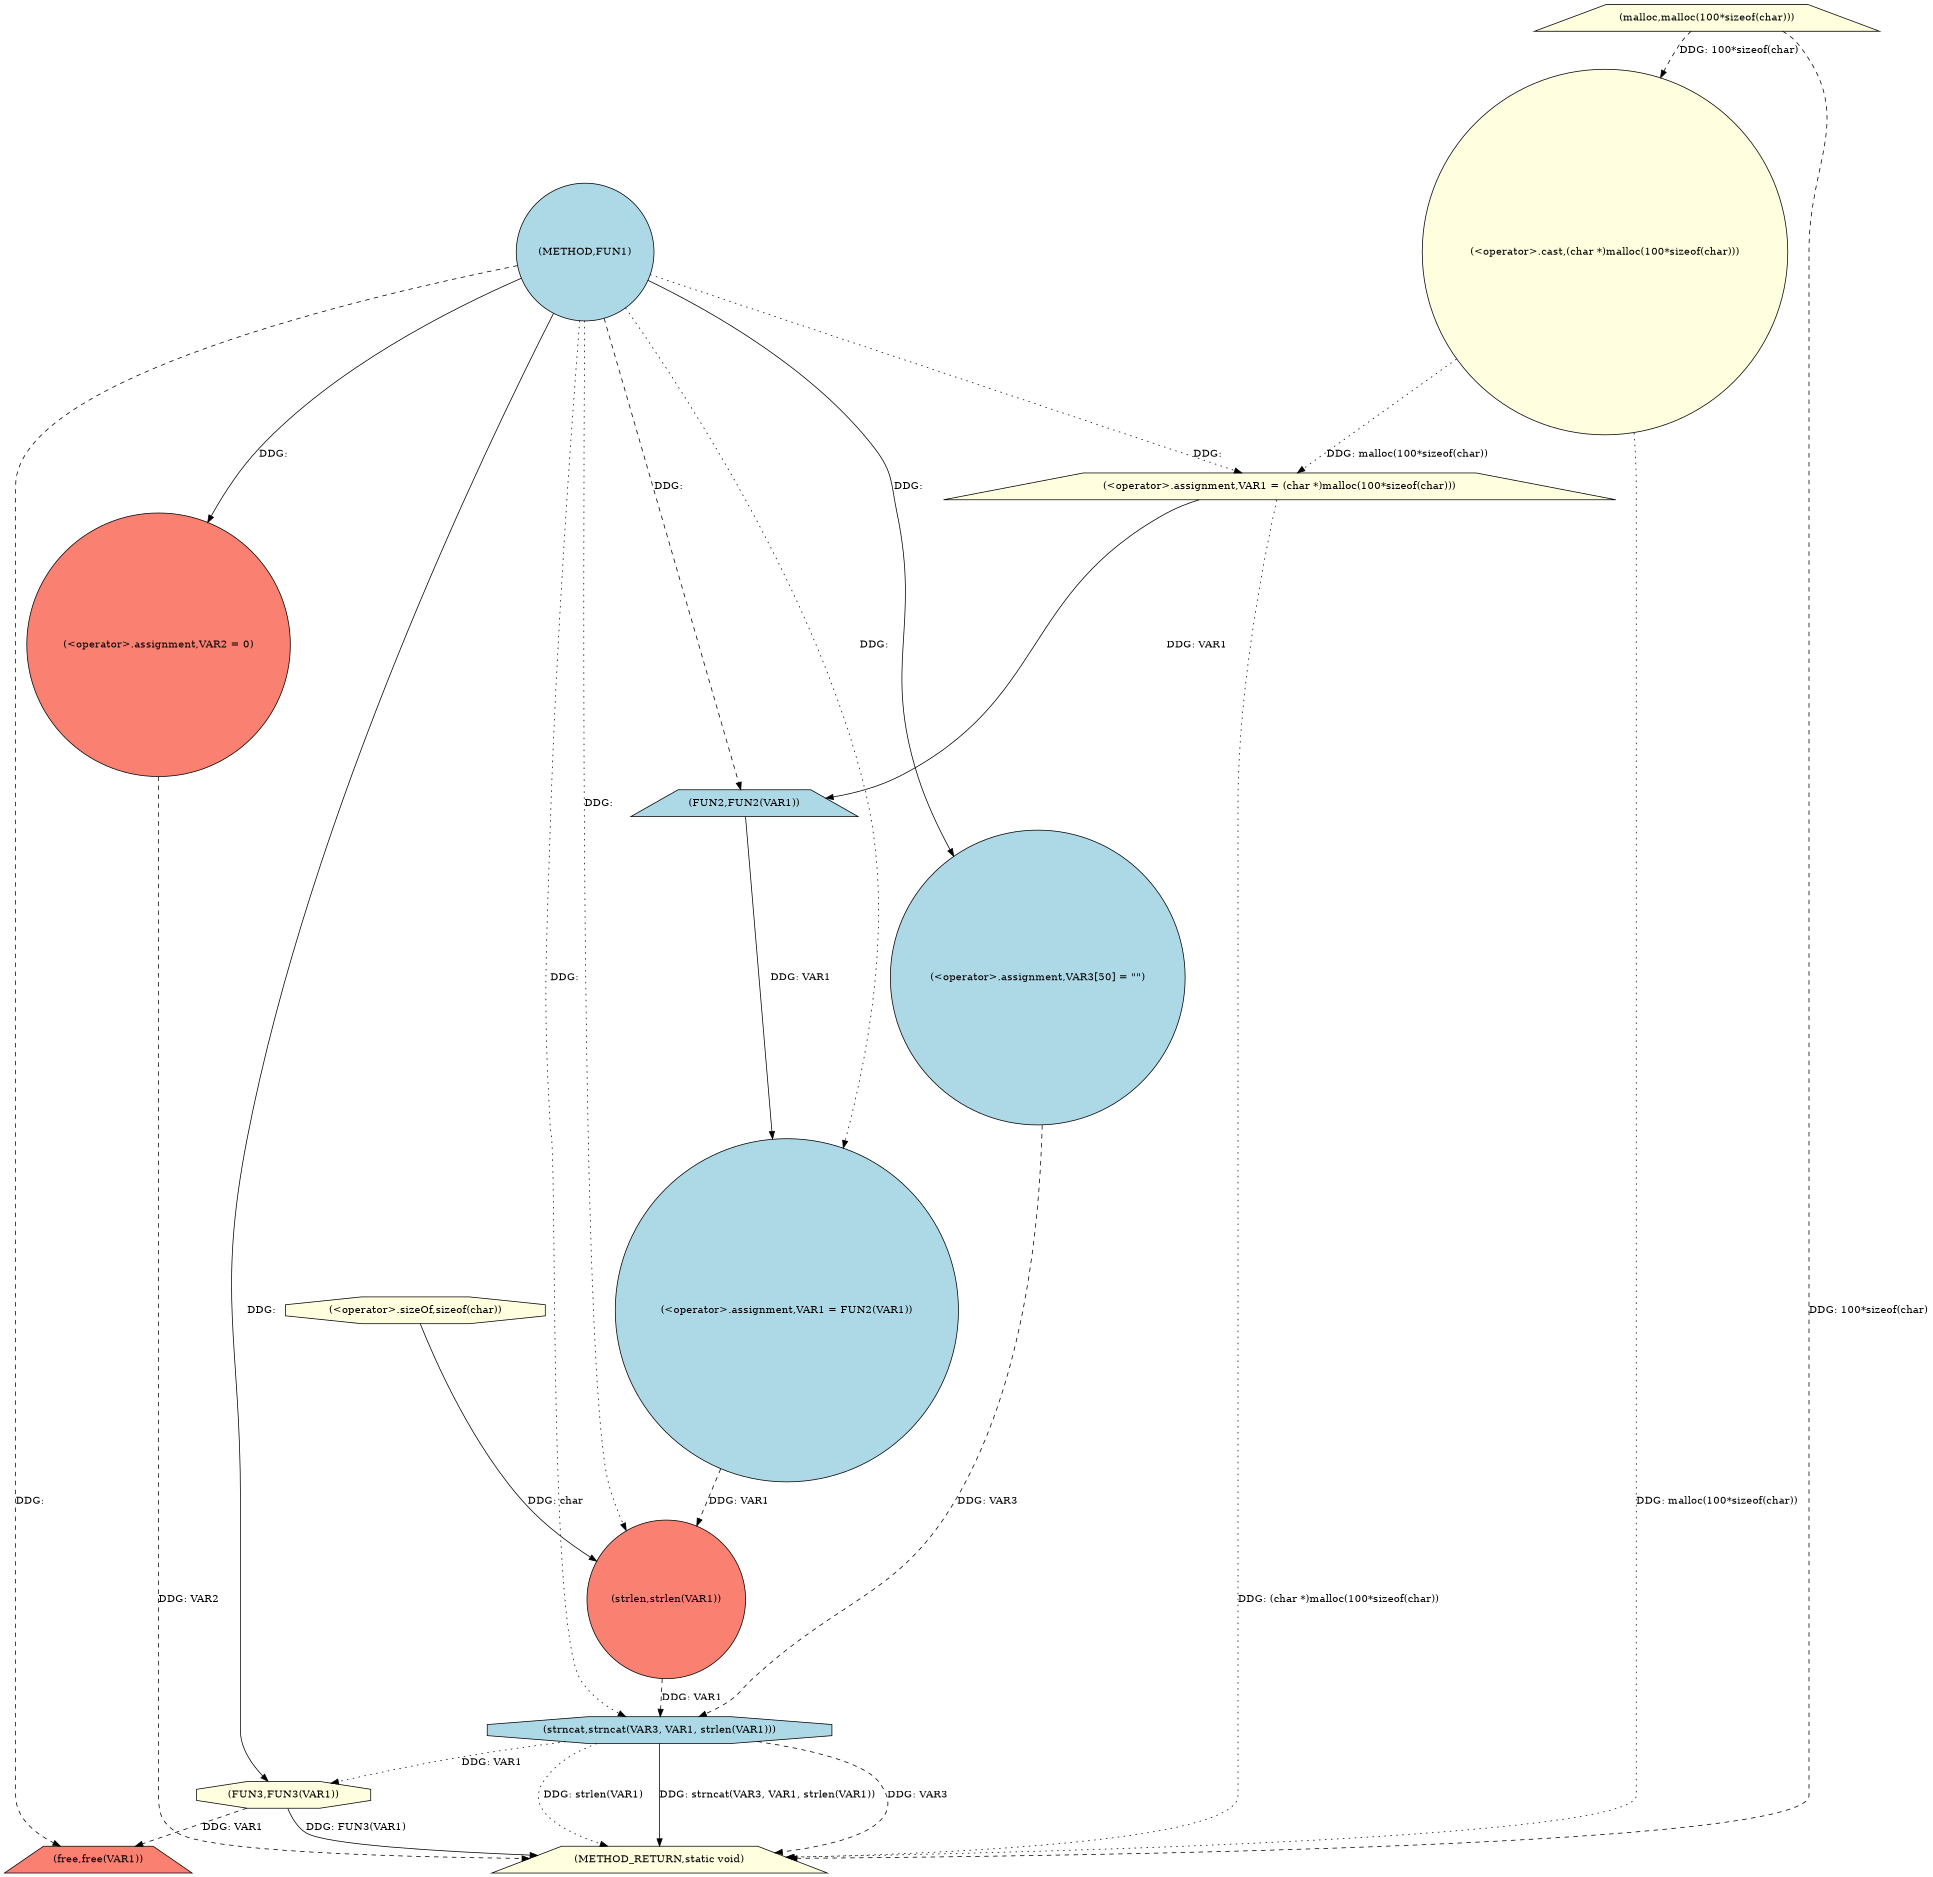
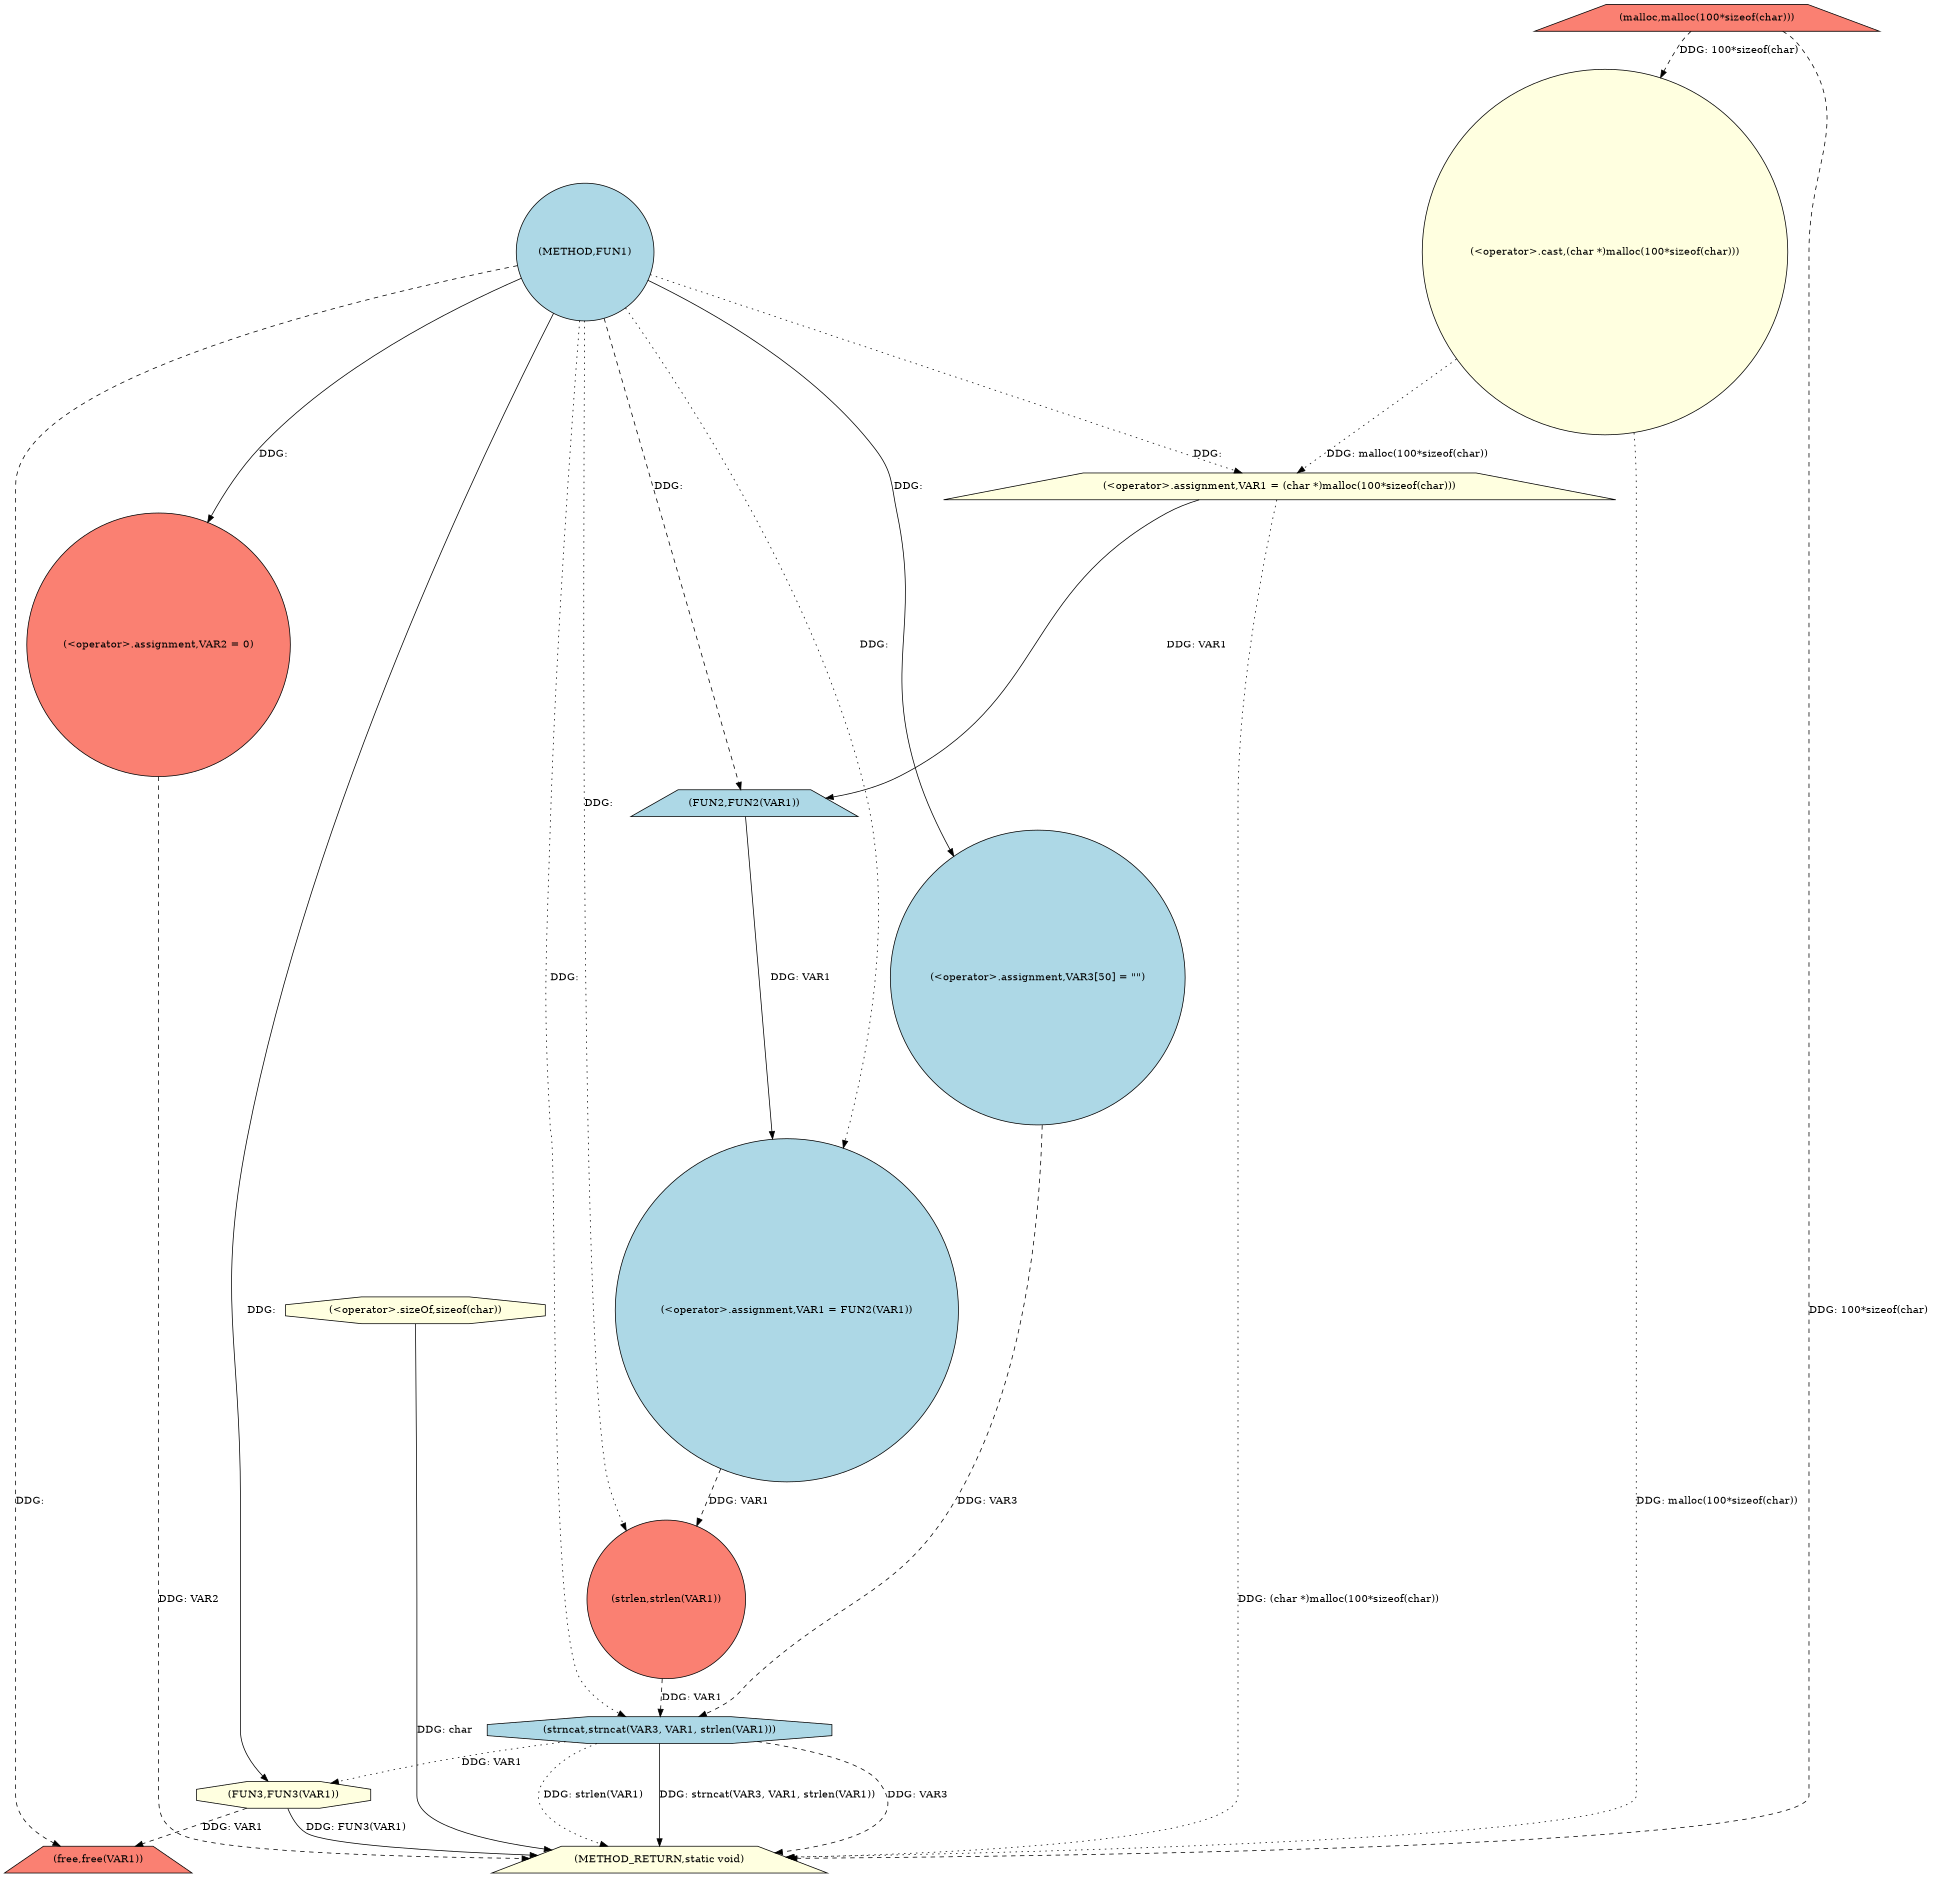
node "(malloc,malloc(100*sizeof(char)))": fillcolor lightyellow -> salmon
edge "(<operator>.sizeOf,sizeof(char))" -> "(strlen,strlen(VAR1))": now "(<operator>.sizeOf,sizeof(char))" -> "(METHOD_RETURN,static void)"
